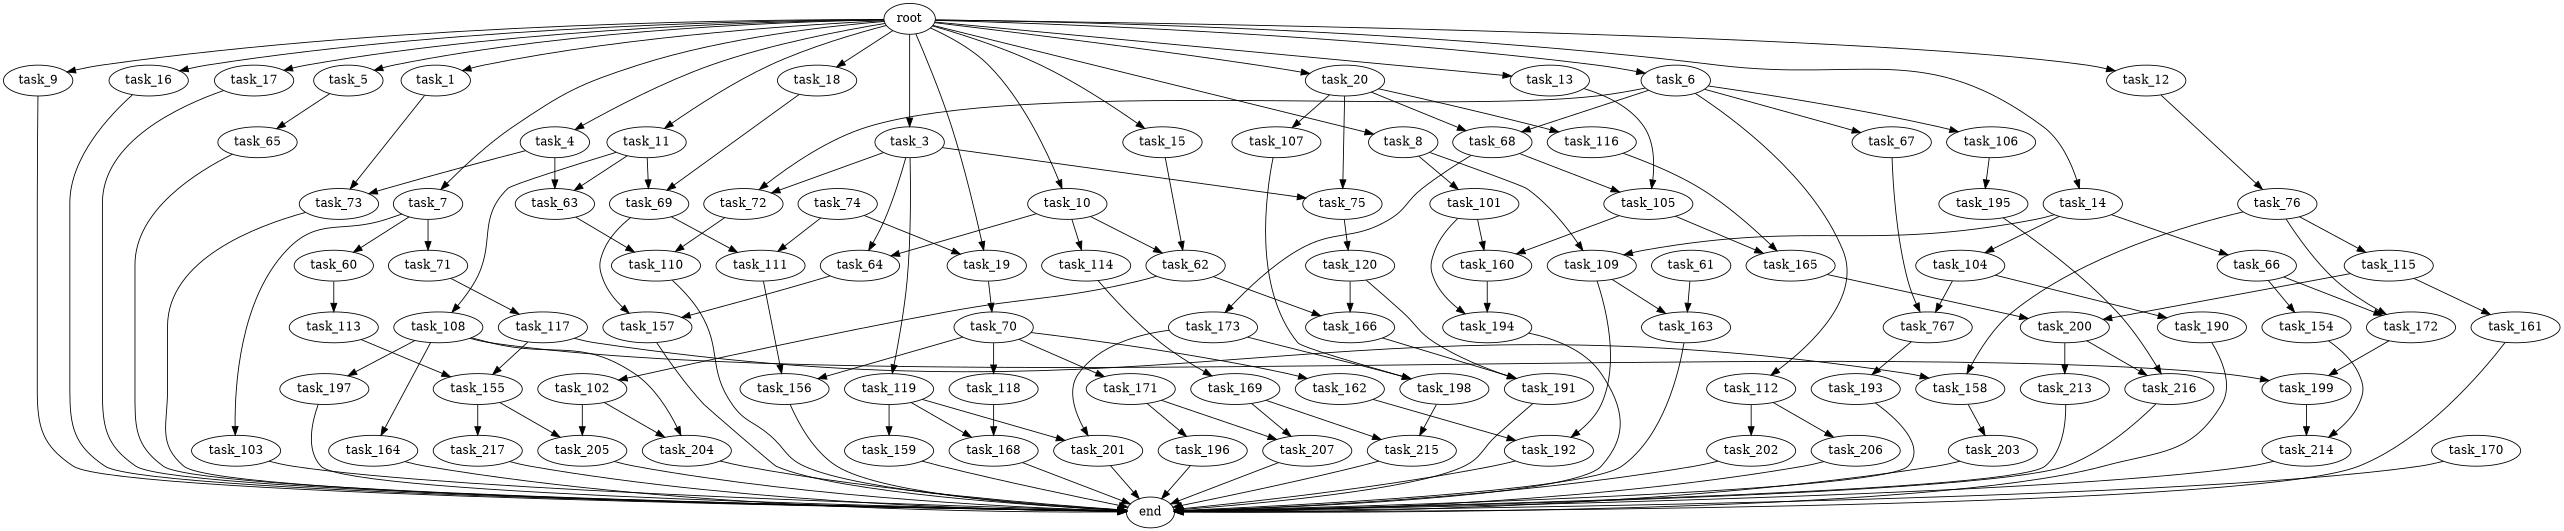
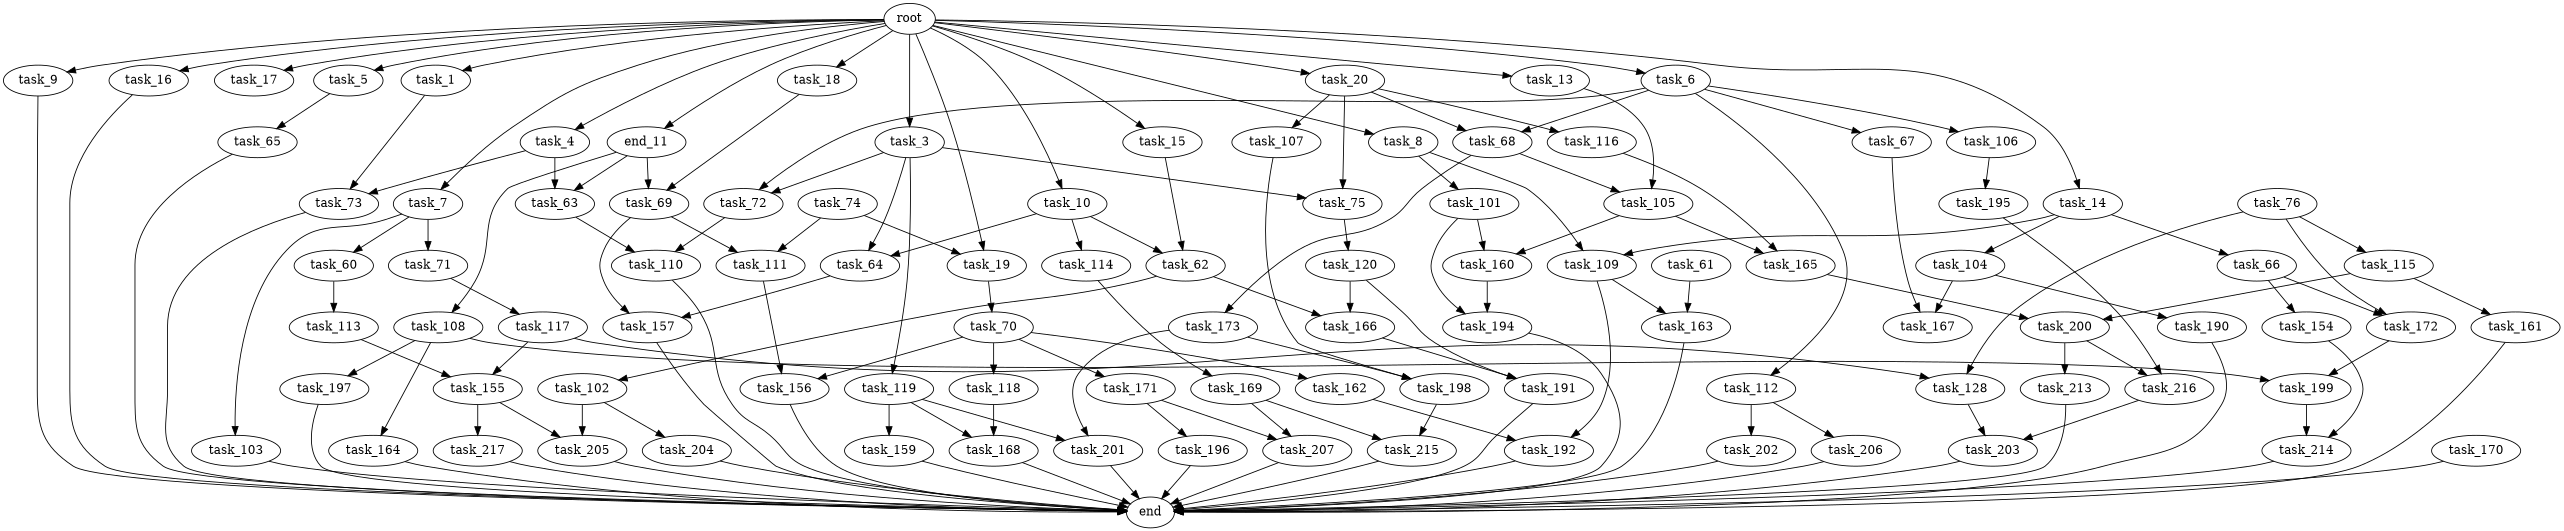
node "task_12": removed
node "task_11": label "task_11" -> "end_11"
node "task_767": label "task_767" -> "task_167"
edge "task_108" -> "task_204": removed
node "task_193": removed
node "task_158": label "task_158" -> "task_128"
edge "task_17" -> "end": removed
edge "task_216" -> "end": now "task_216" -> "task_203"
